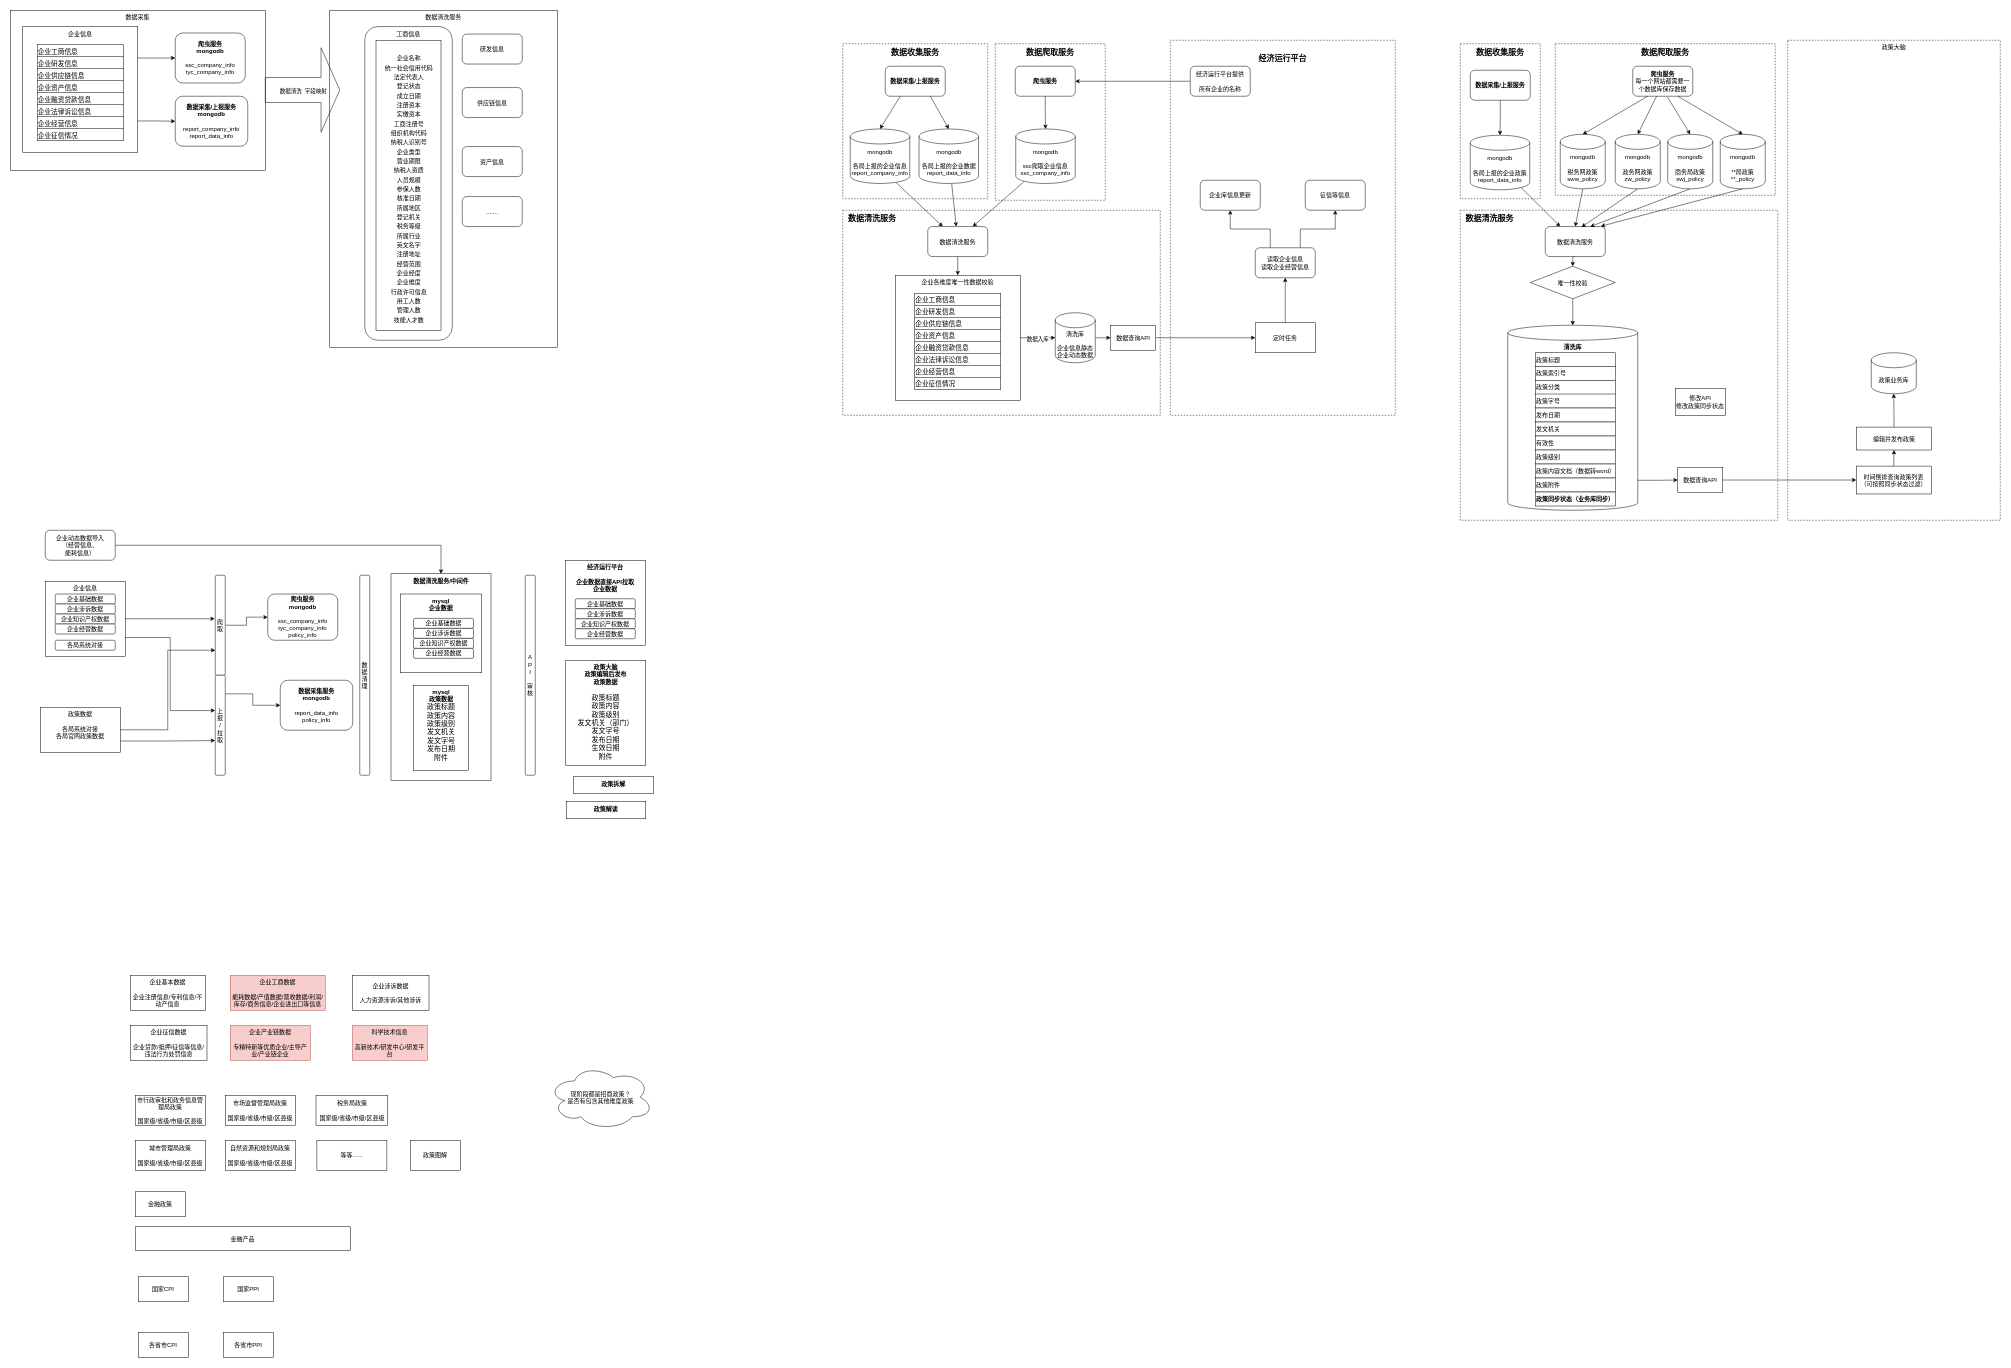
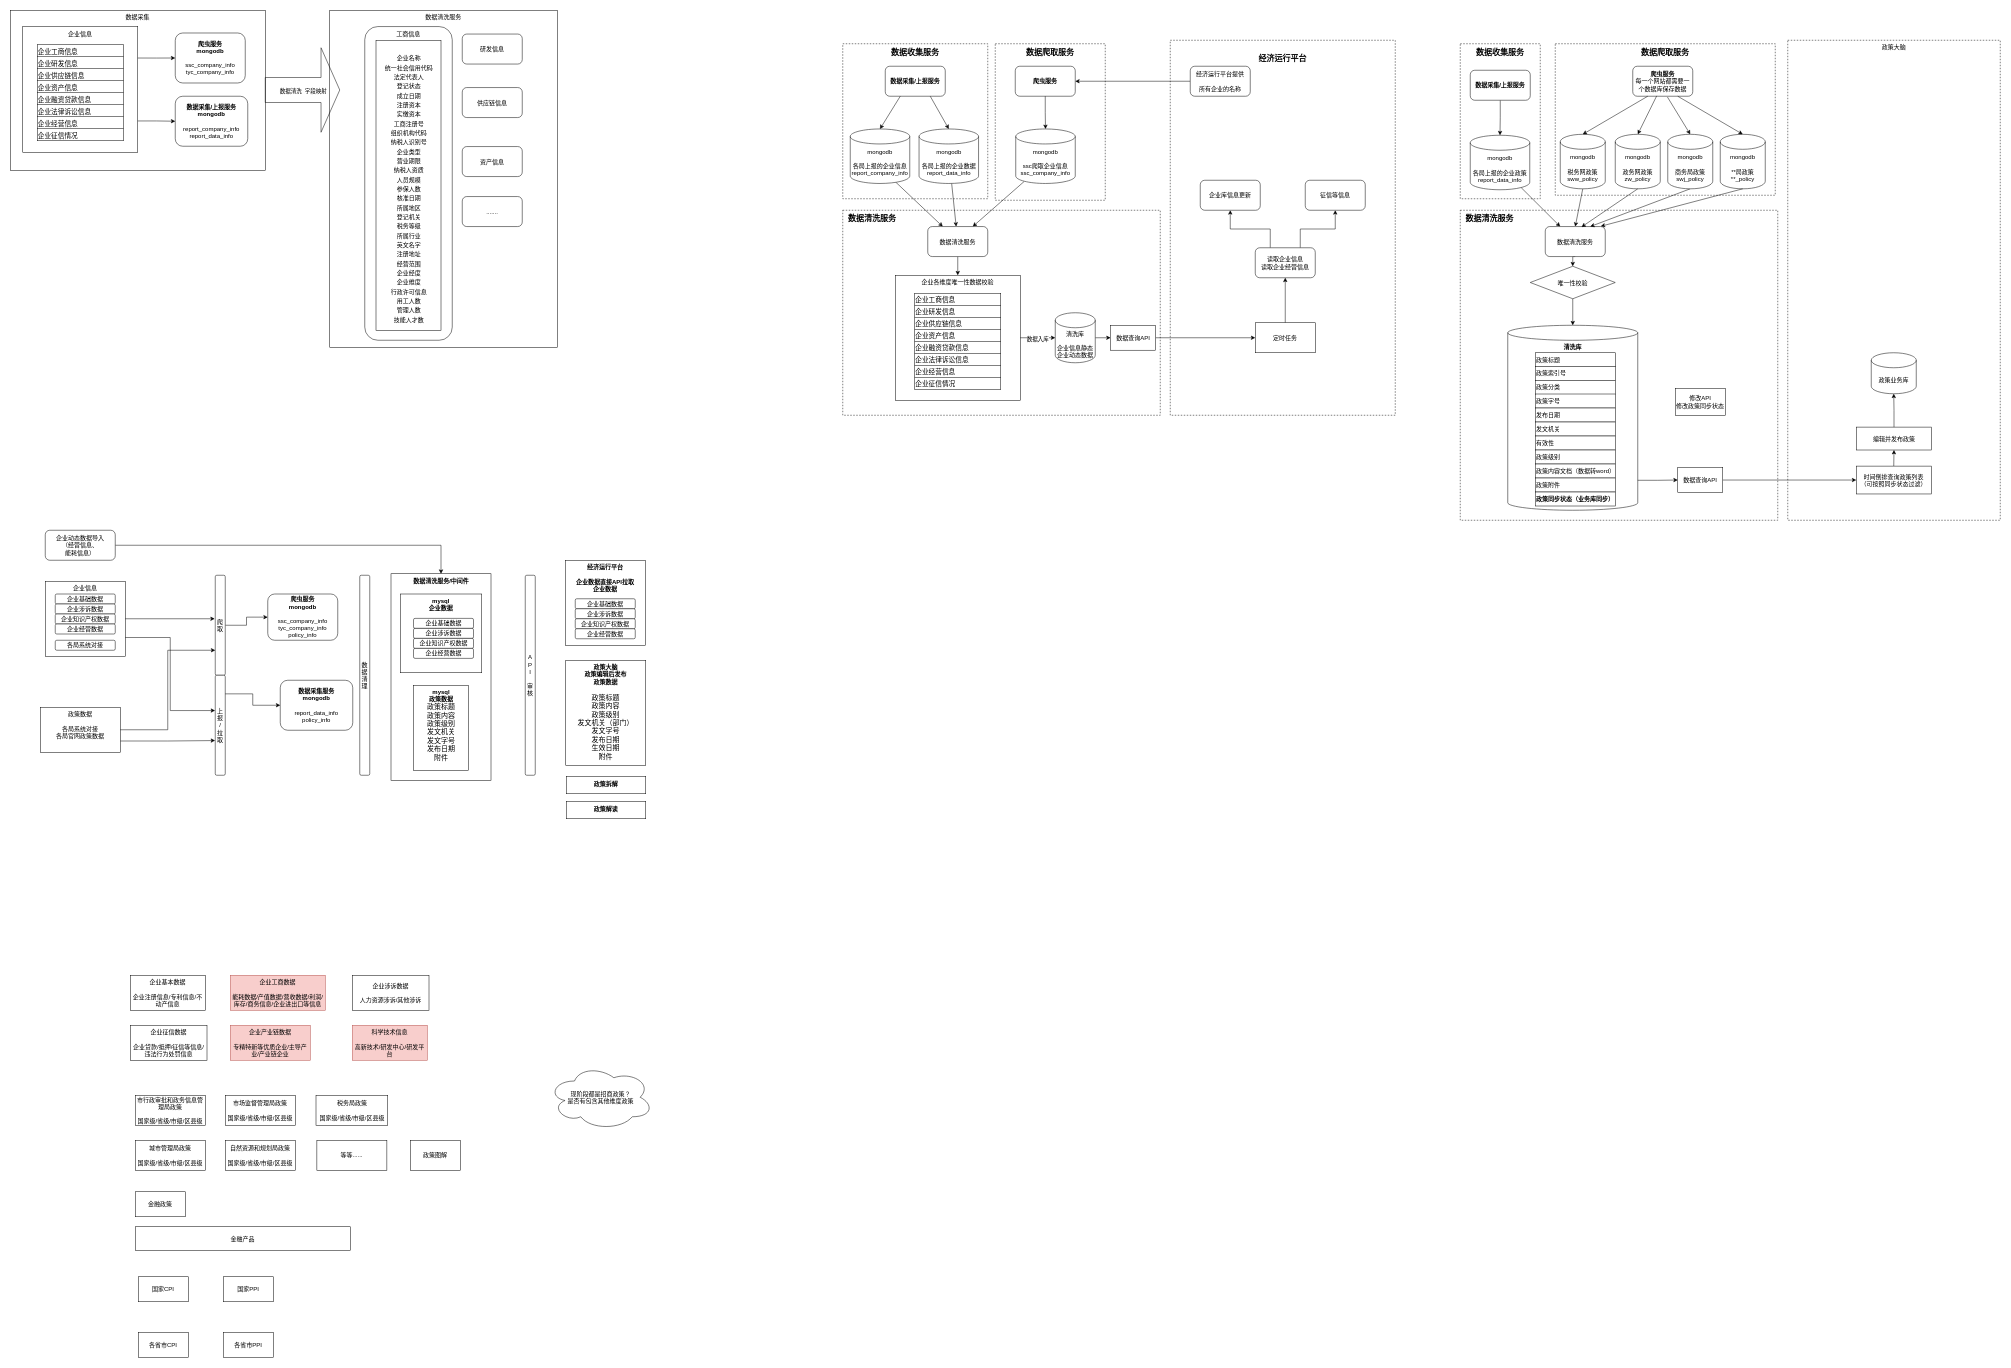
node "政策拆解": moved (614, 785) -> (606, 785)
